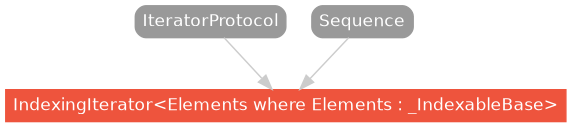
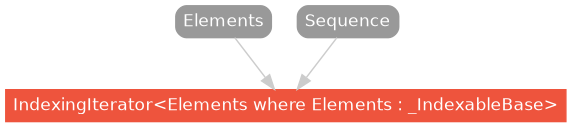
node "IteratorProtocol": label "IteratorProtocol" -> "Elements"
